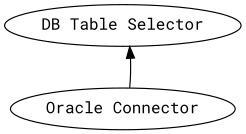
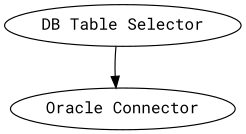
edge "Oracle Connector" -> "DB Table Selector": reversed
